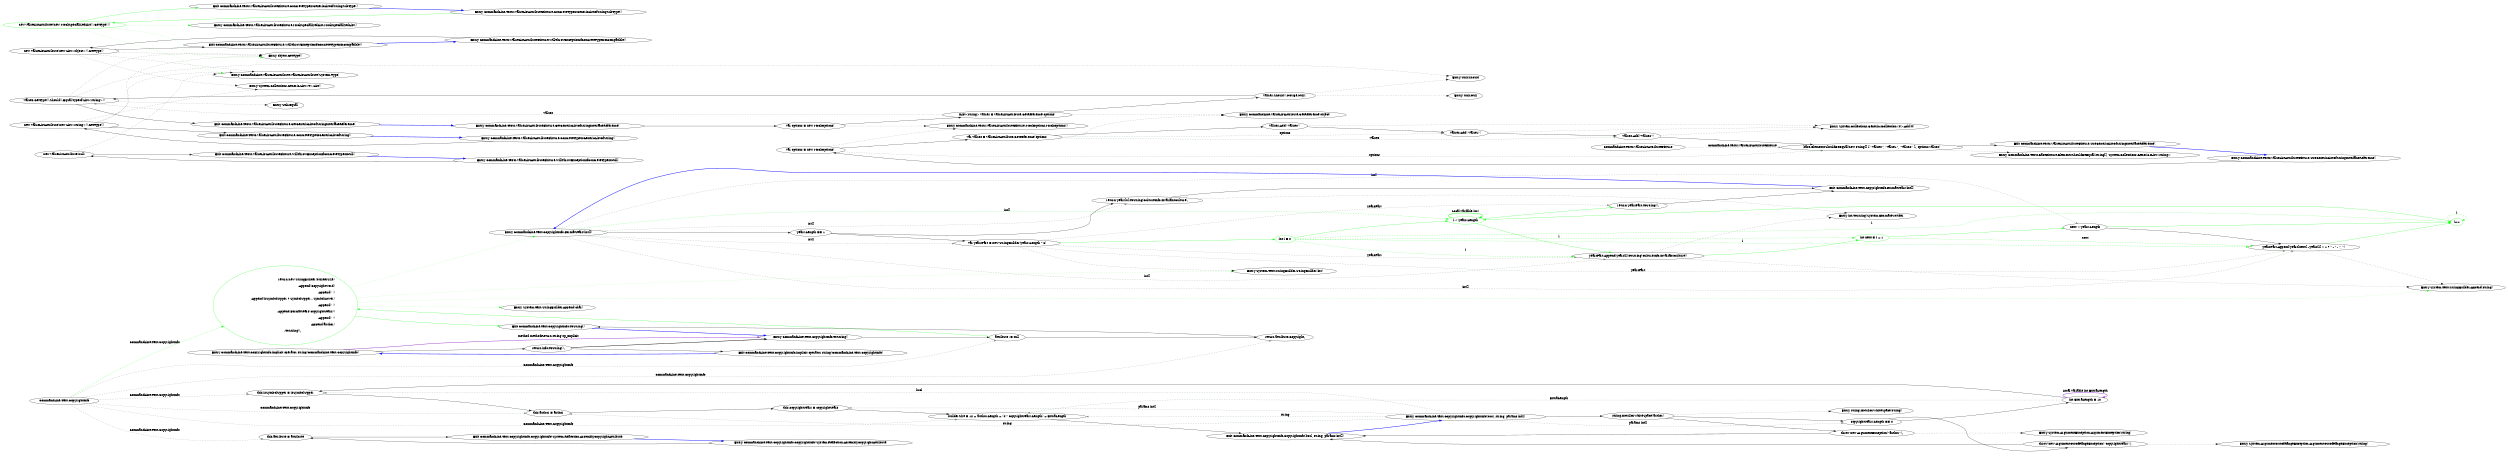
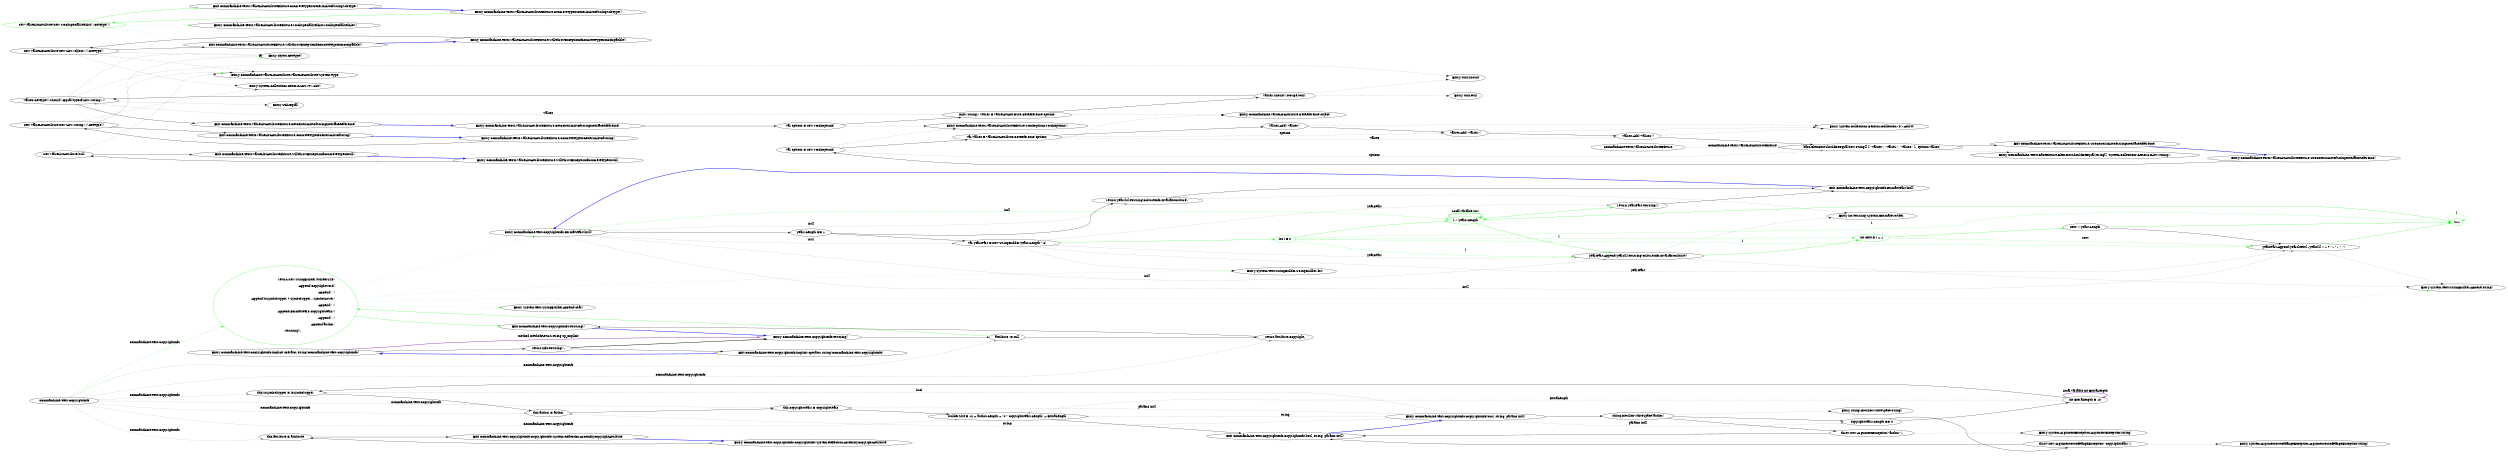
edge "Entry CommandLine.Text.CopyrightInfo.FormatYears(int[])" -> "next < years.Length": removed, label "int[]"
edge "CommandLine.Text.CopyrightInfo" -> "this.copyrightYears = copyrightYears": added, label "CommandLine.Text.CopyrightInfo"
